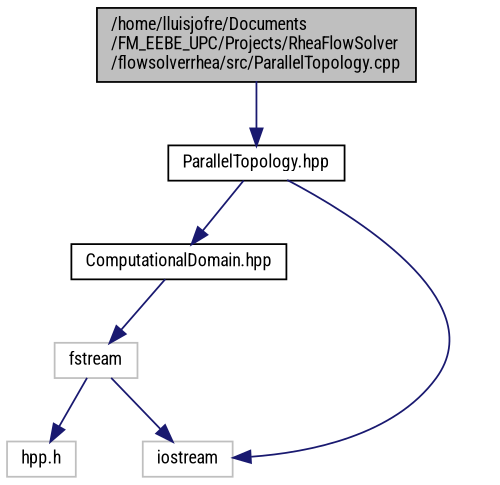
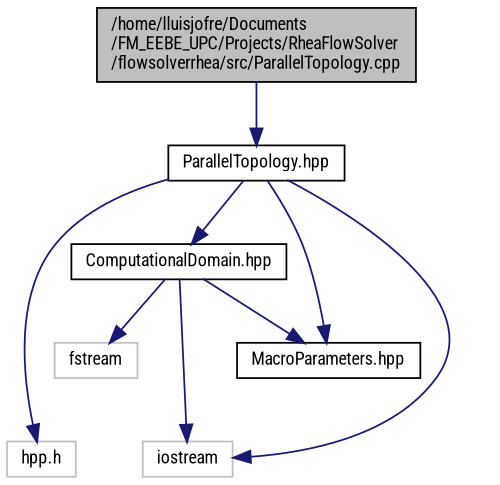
node "MacroParameters.hpp": added
edge "fstream" -> "hpp.h": now "ParallelTopology.hpp" -> "hpp.h"
edge "fstream" -> "iostream": now "ComputationalDomain.hpp" -> "iostream"
